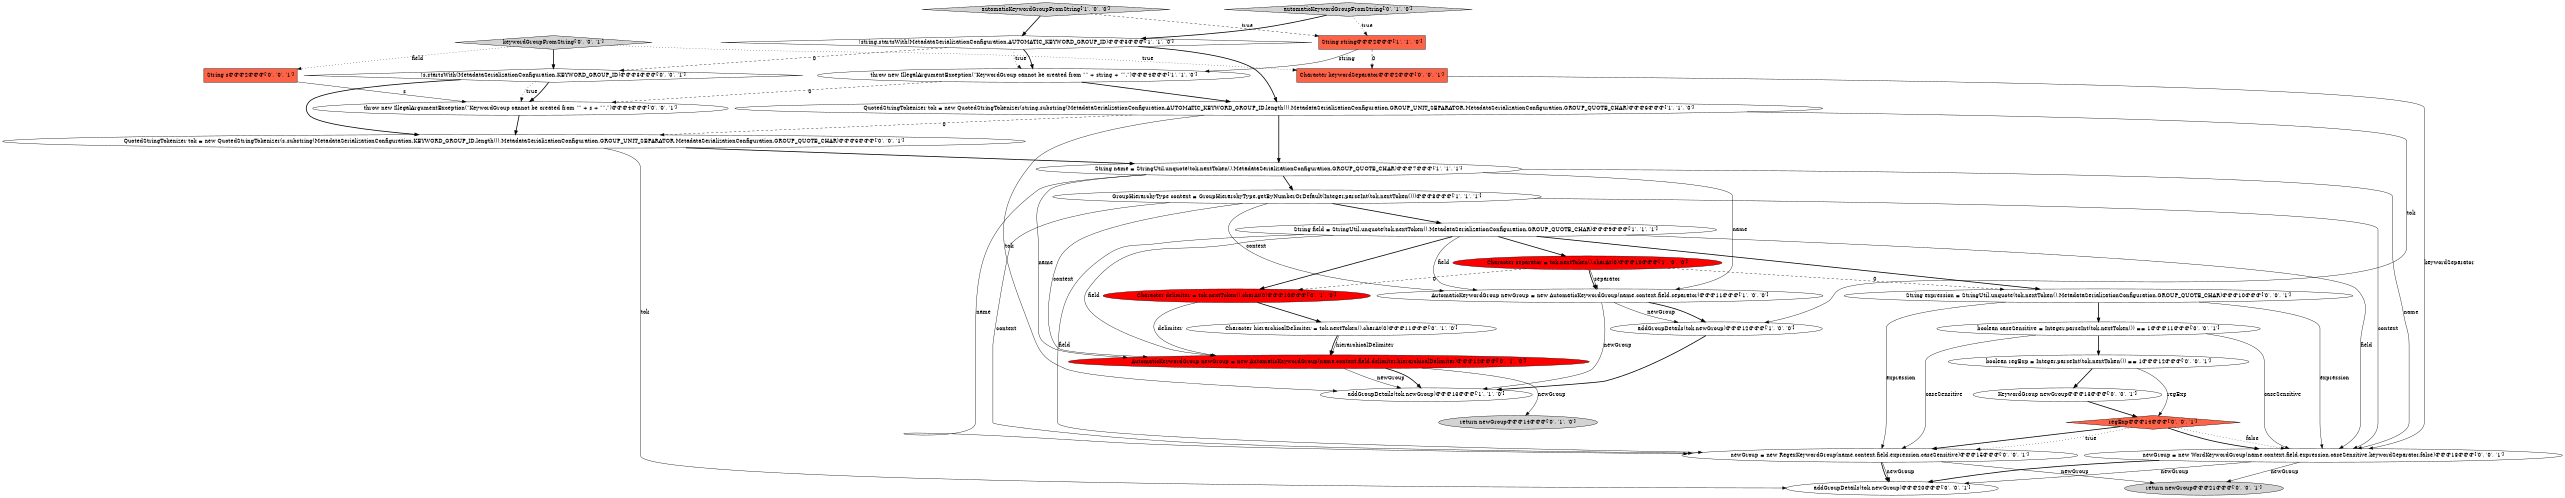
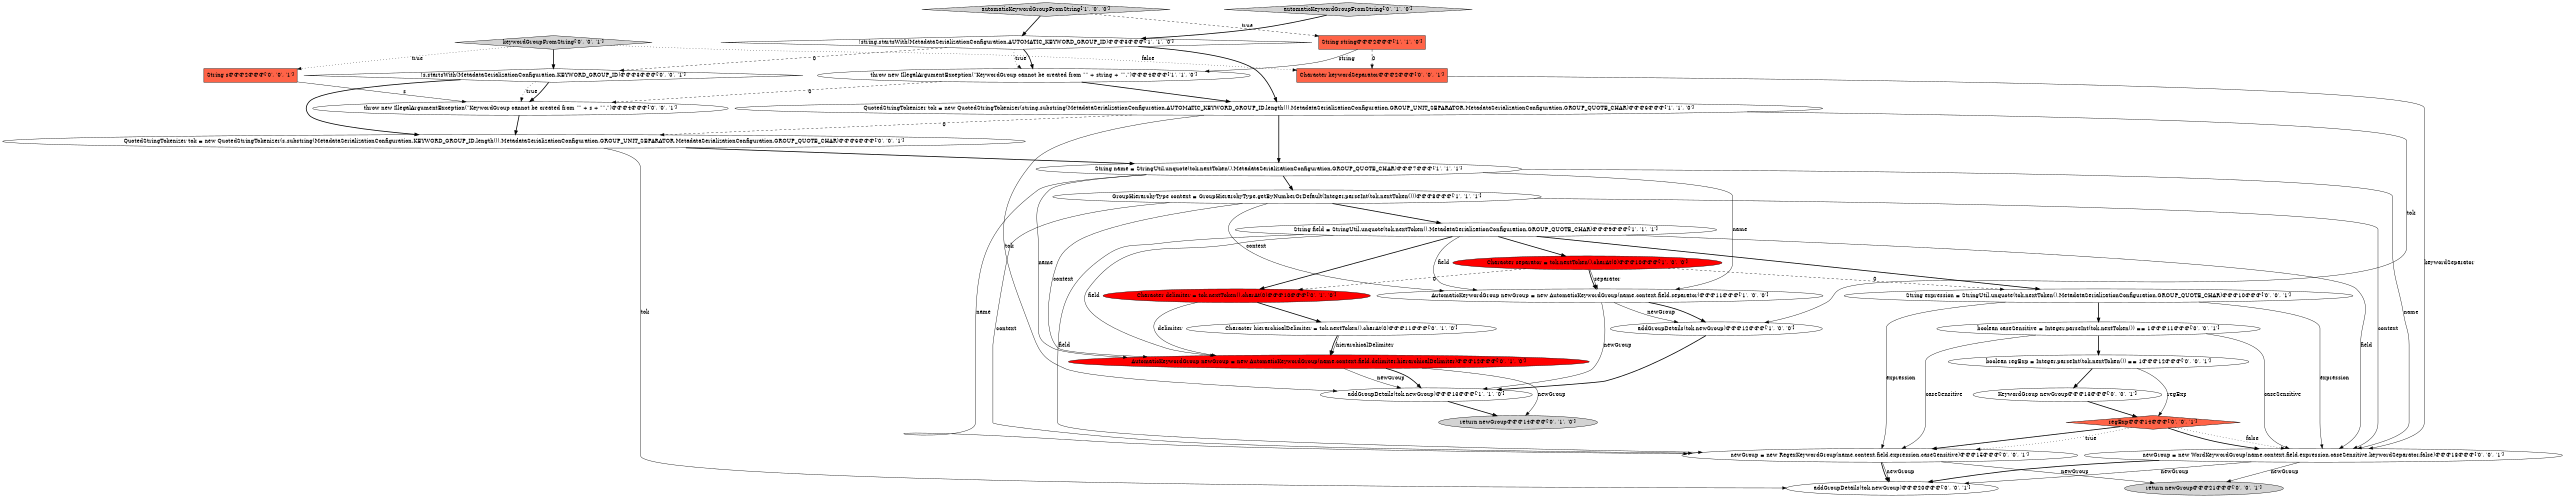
edge "automaticKeywordGroupFromString['0', '1', '0']" -> "String string@@@2@@@['1', '1', '0']": removed, label "true"
edge "keywordGroupFromString['0', '0', '1']" -> "String s@@@2@@@['0', '0', '1']": label "field" -> "true"
edge "keywordGroupFromString['0', '0', '1']" -> "Character keywordSeparator@@@2@@@['0', '0', '1']": label "true" -> "false"
edge "addGroupDetails(tok,newGroup)@@@13@@@['1', '1', '0']" -> "return newGroup@@@14@@@['0', '1', '0']": added
